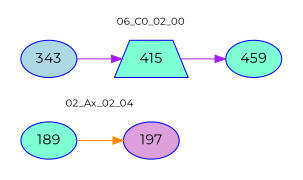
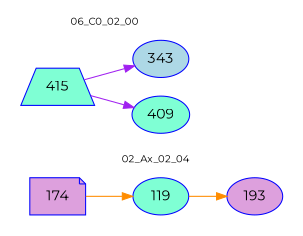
edge "343" -> "415": reversed
node "459": label "459" -> "409"
node "189": label "189" -> "119"
node "197": label "197" -> "193"
node "174": added
